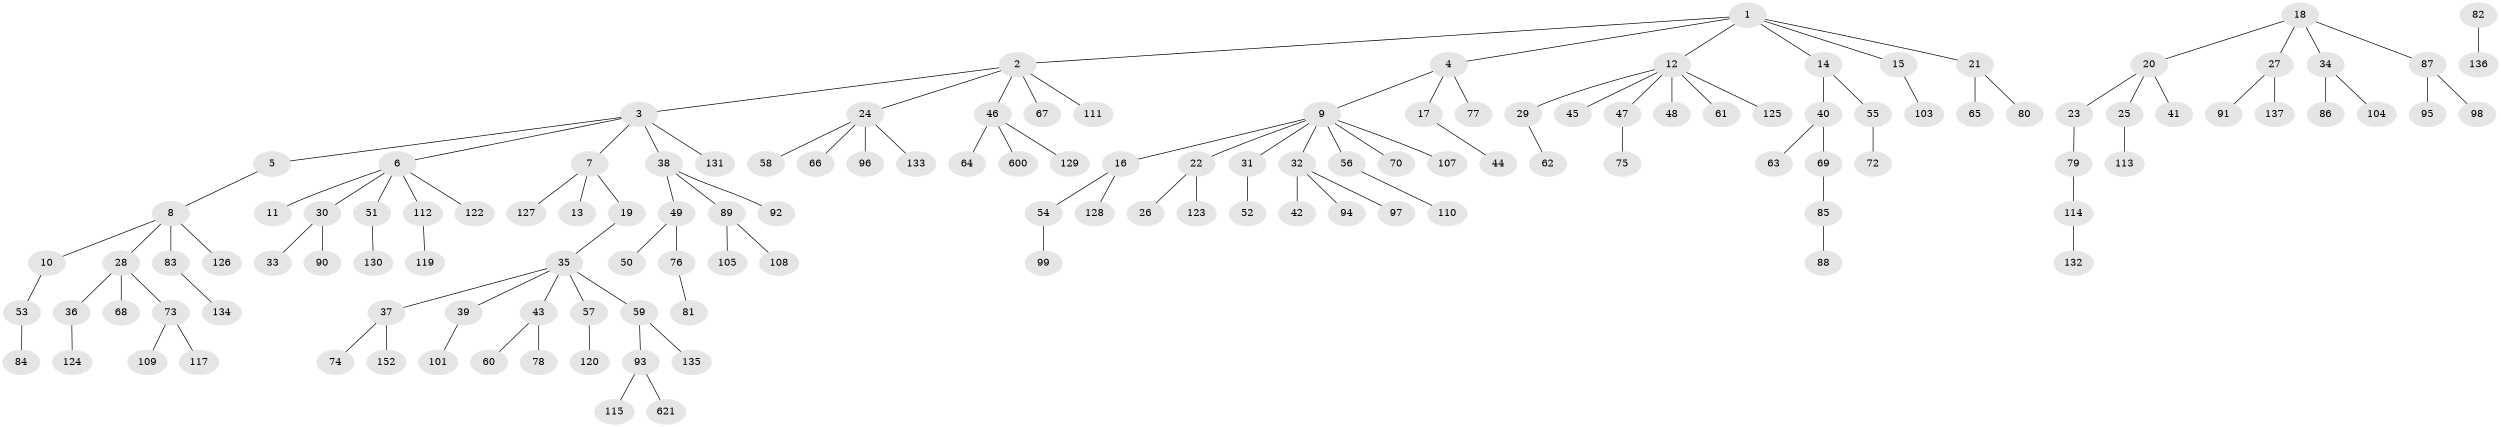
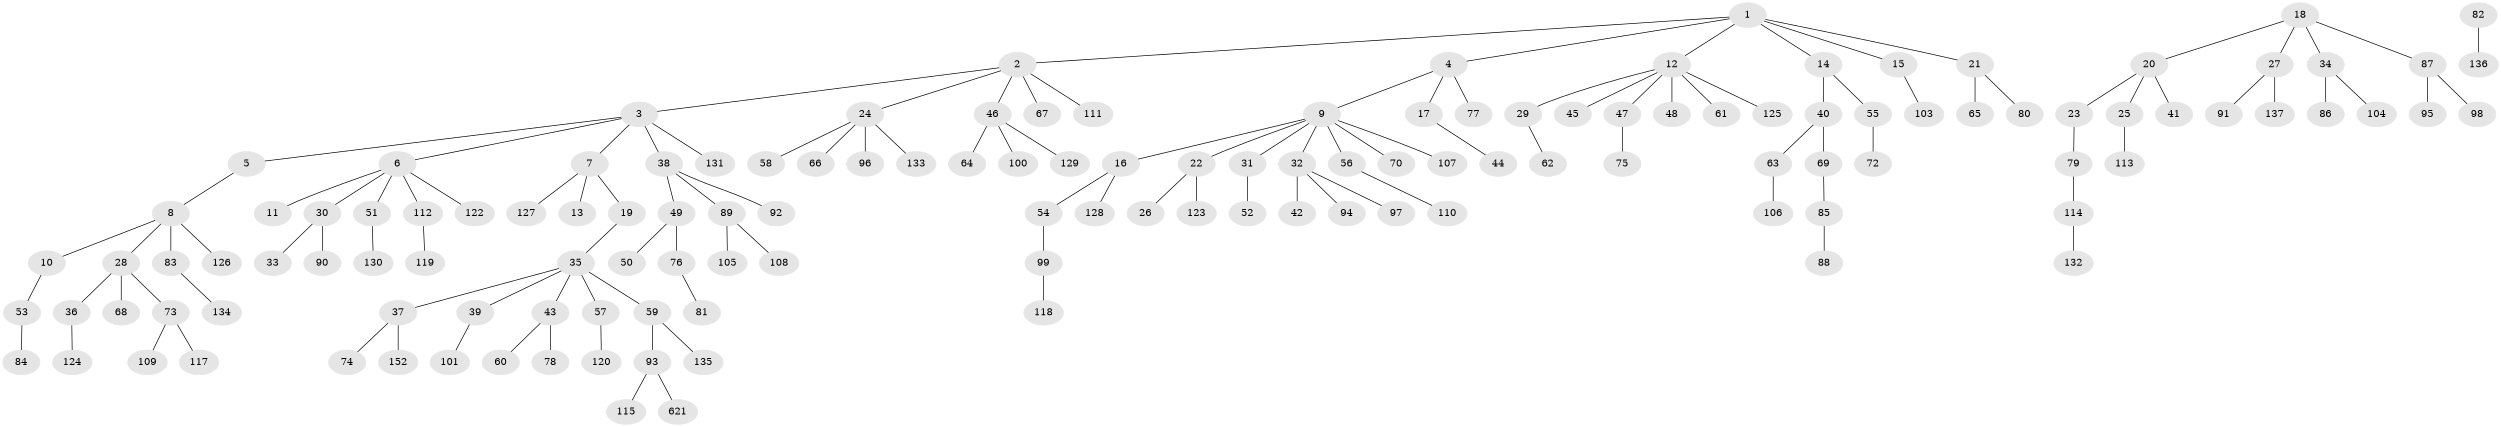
node "600": label "600" -> "100"
node "106": added
node "118": added
